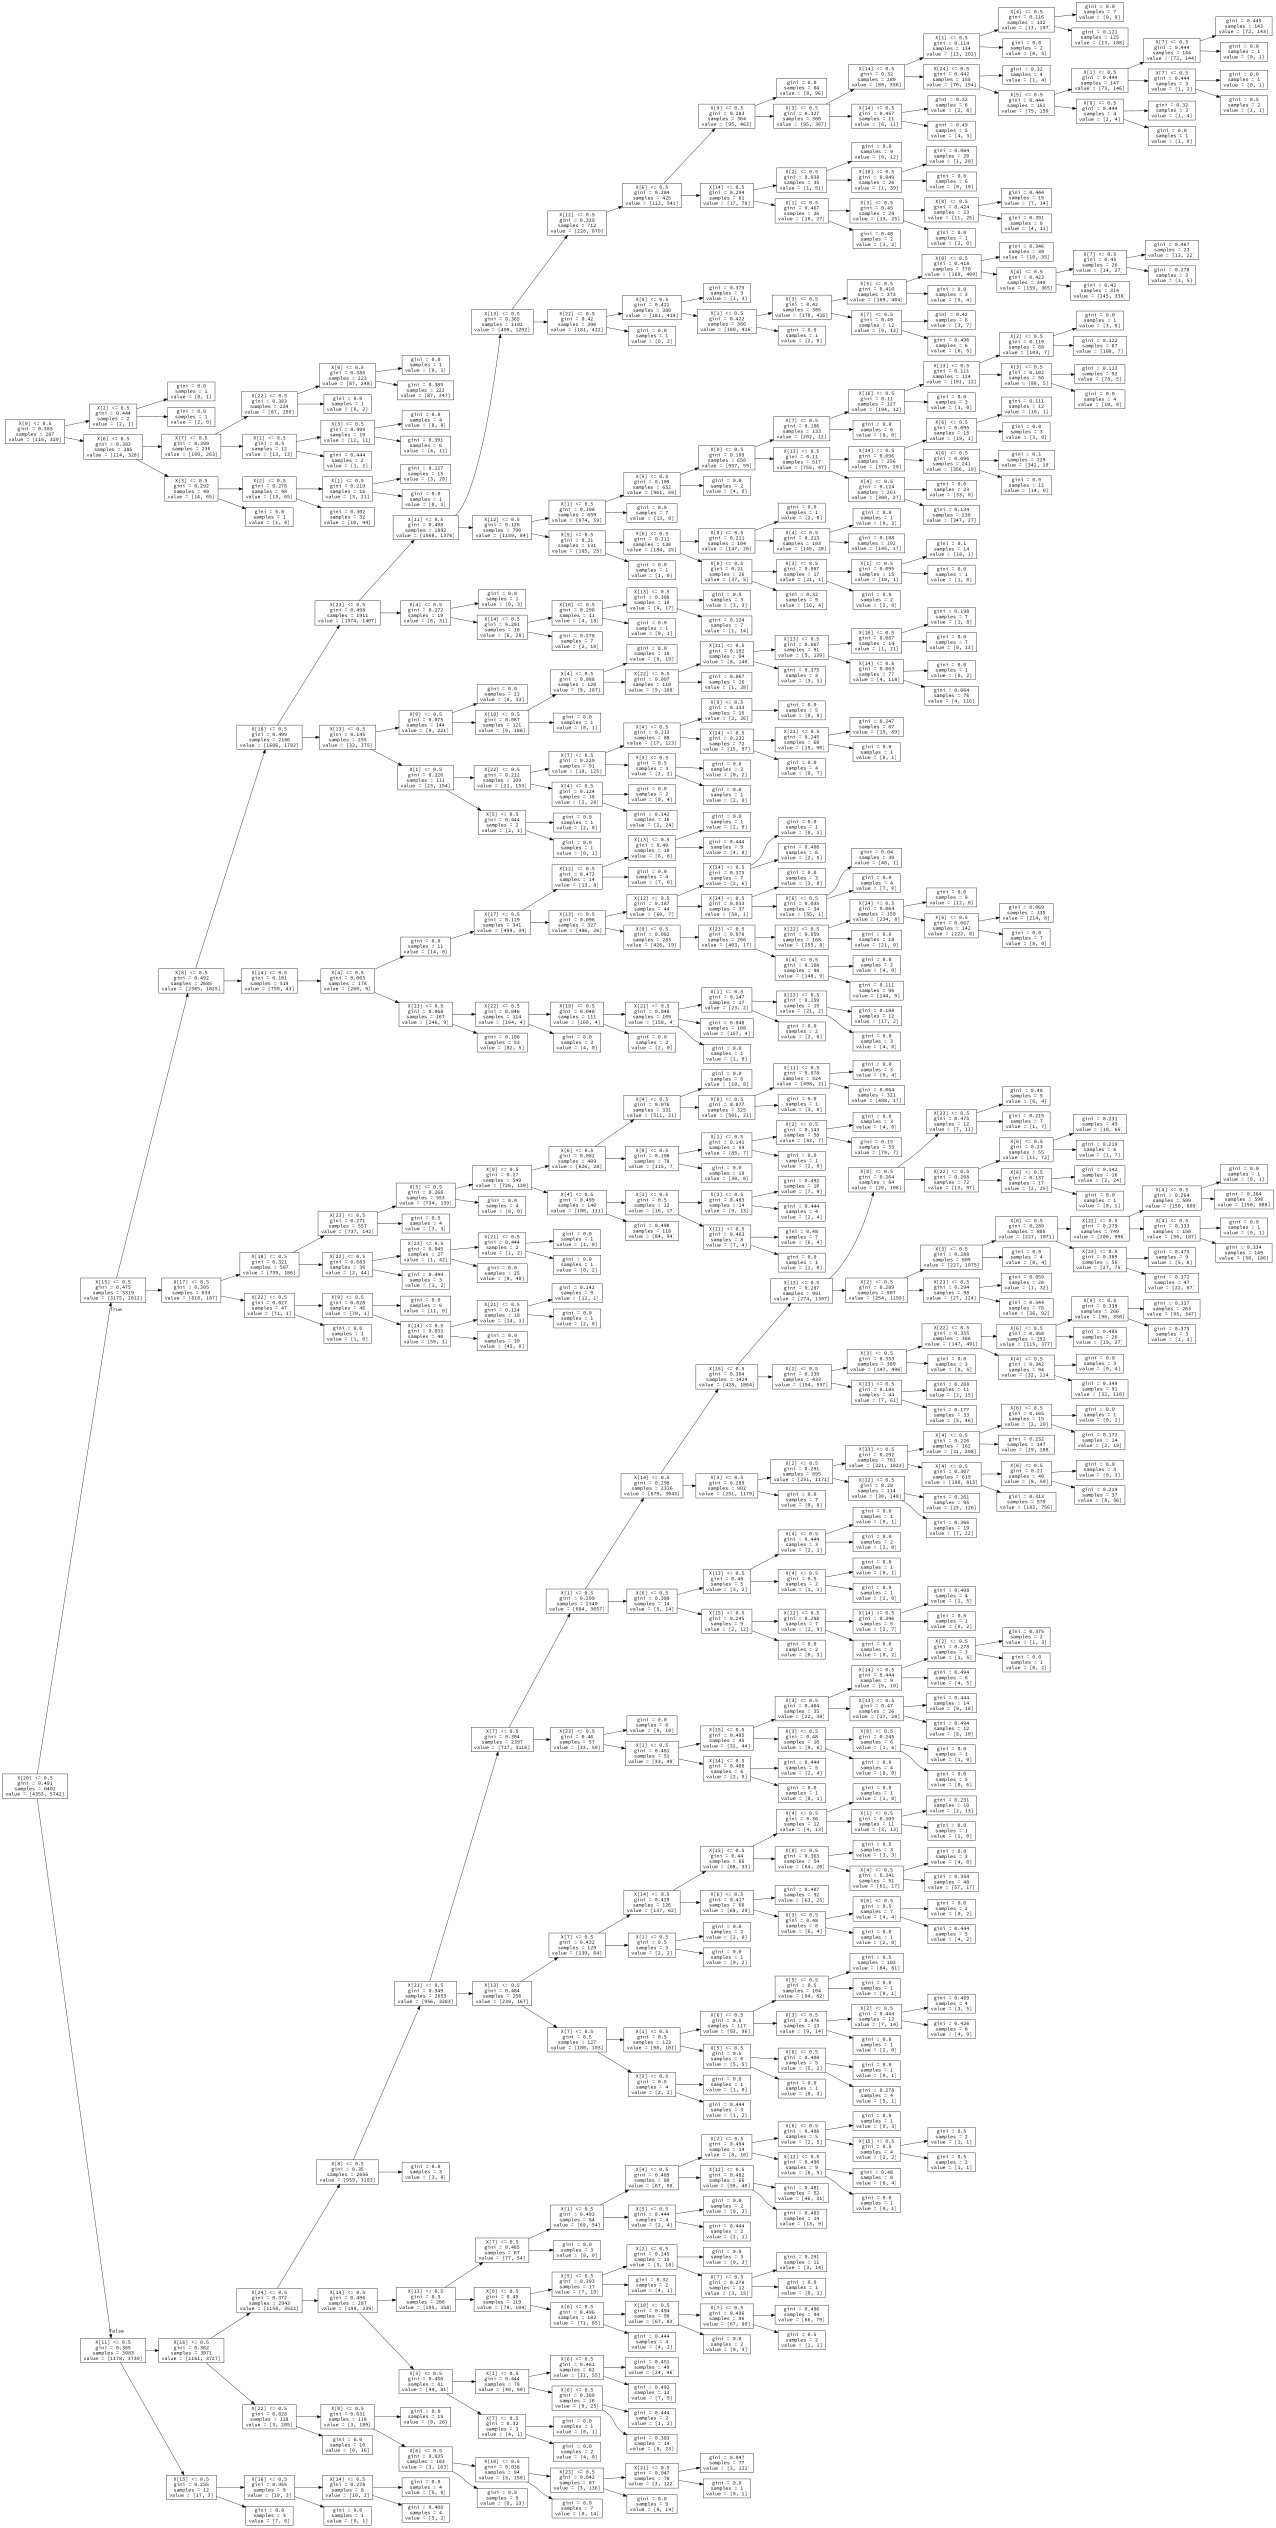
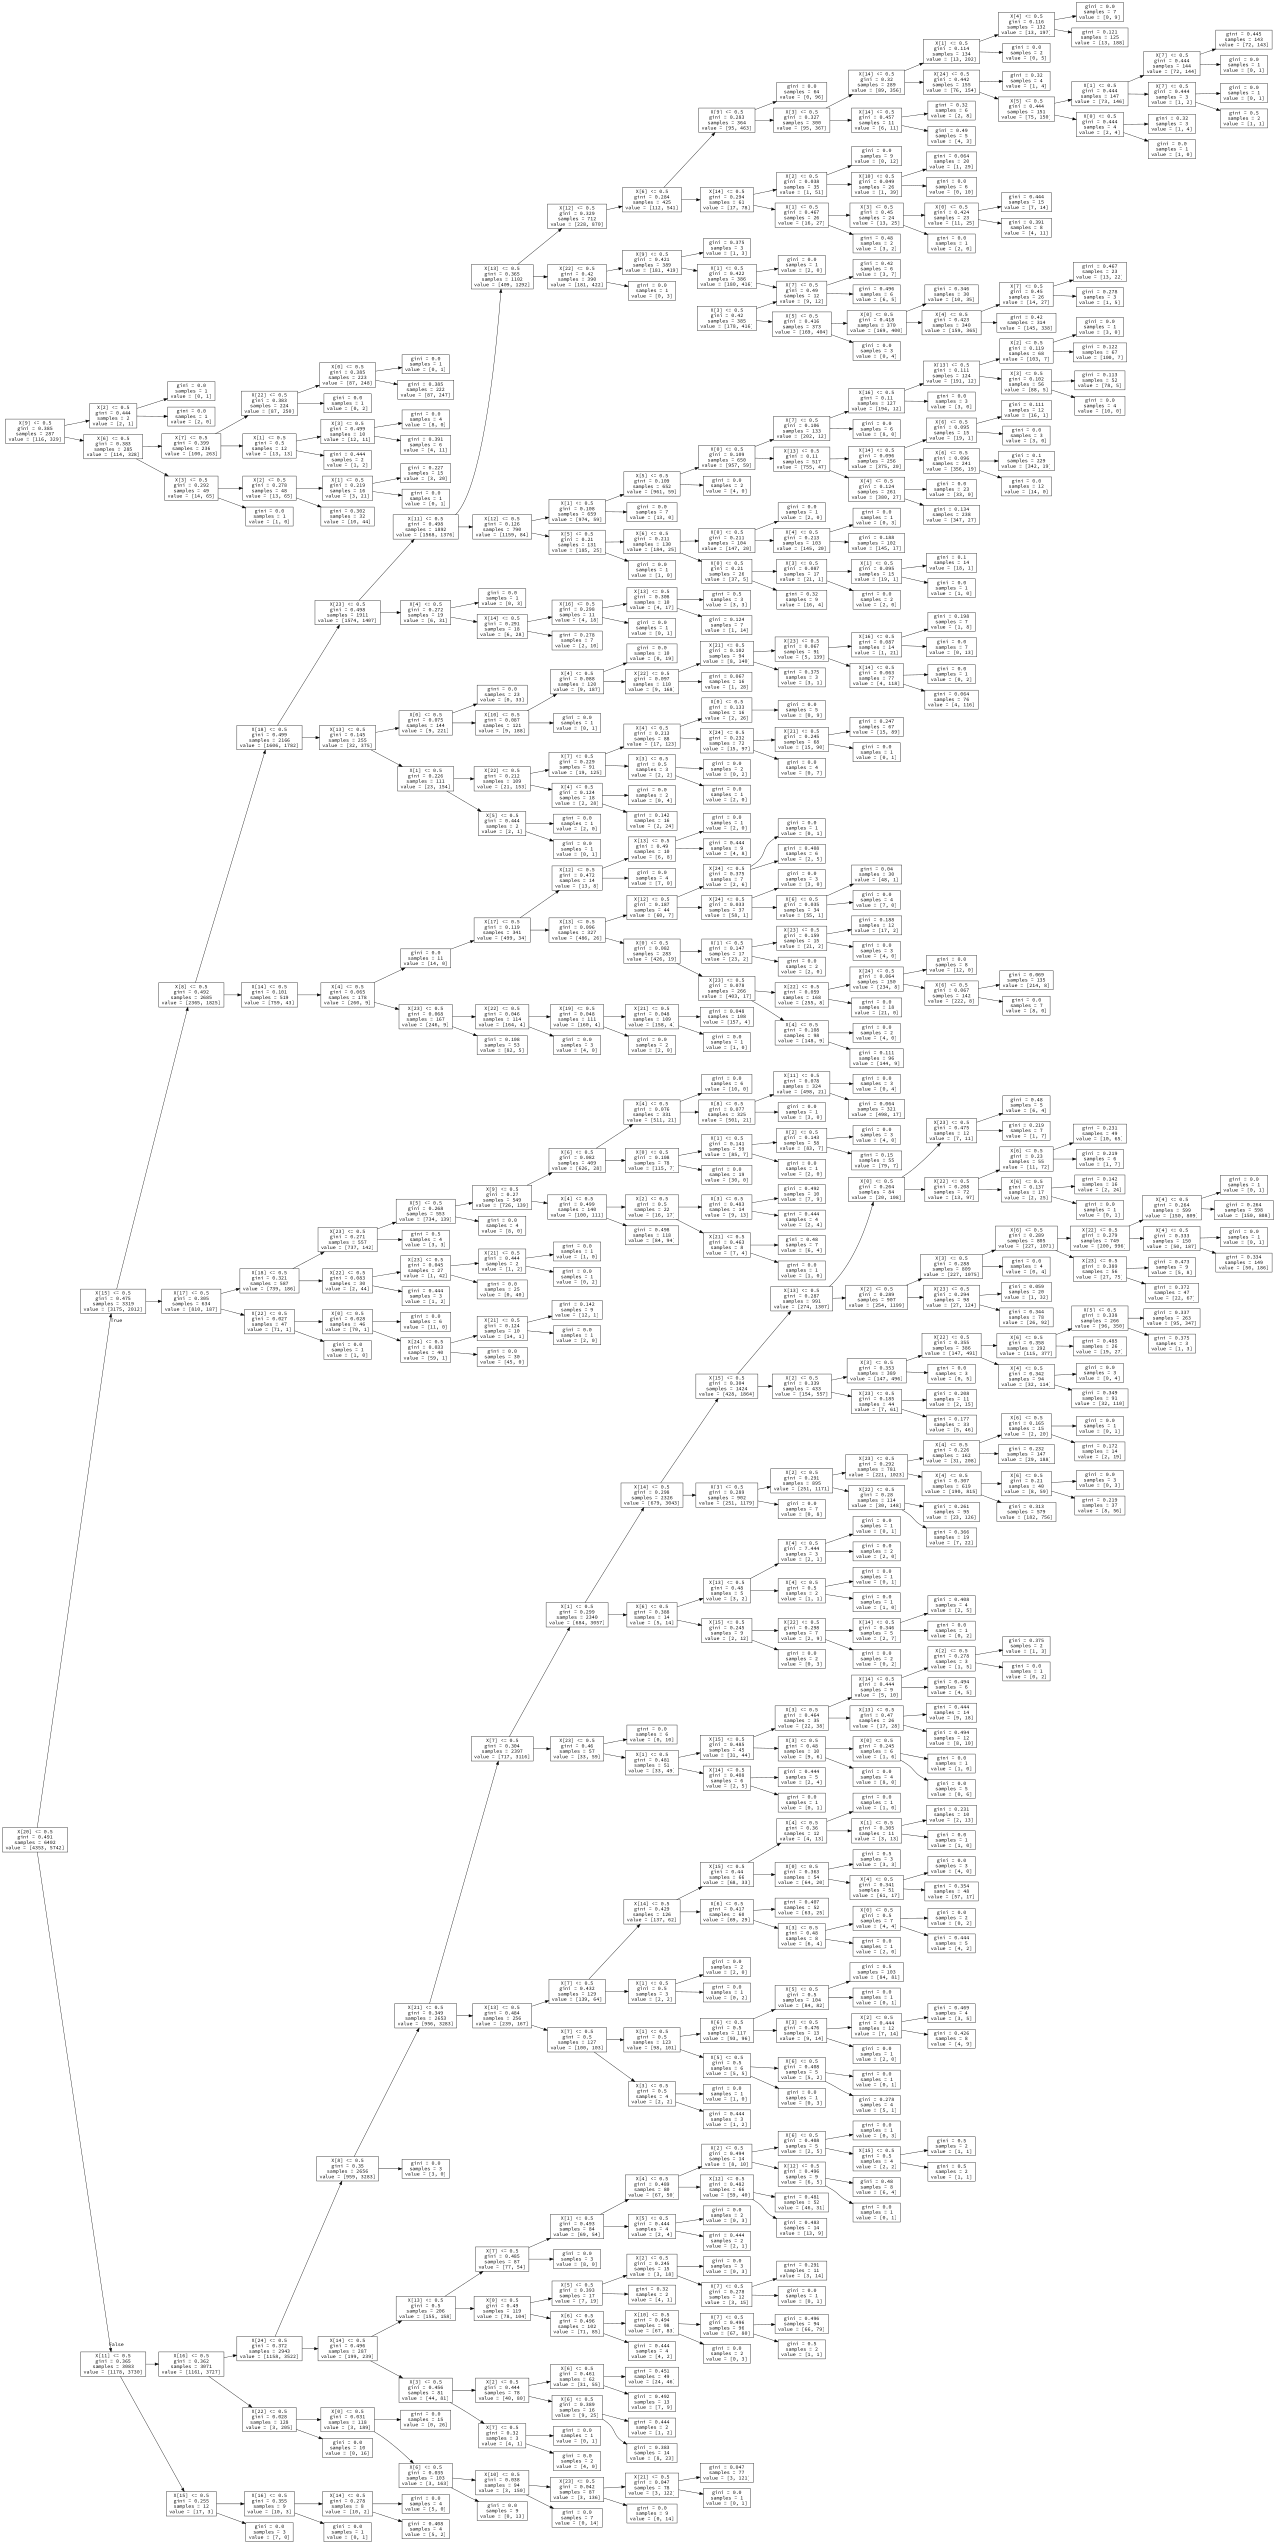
edge "X[1] <= 0.5 gini = 0.422 samples = 386 value = [180, 416]" -> "X[3] <= 0.5 gini = 0.42 samples = 385 value = [178, 416]": now "X[1] <= 0.5 gini = 0.422 samples = 386 value = [180, 416]" -> "X[7] <= 0.5 gini = 0.49 samples = 12 value = [9, 12]"
edge "X[21] <= 0.5 gini = 0.048 samples = 109 value = [158, 4]" -> "X[1] <= 0.5 gini = 0.147 samples = 17 value = [23, 2]": now "X[0] <= 0.5 gini = 0.082 samples = 283 value = [426, 19]" -> "X[1] <= 0.5 gini = 0.147 samples = 17 value = [23, 2]"
node "X[4] <= 0.5 gini = 0.444 samples = 3 value = [2, 1]": label "X[4] <= 0.5 gini = 0.444 samples = 3 value = [2, 1]" -> "X[4] <= 0.5 gini = 7.444 samples = 3 value = [2, 1]"
